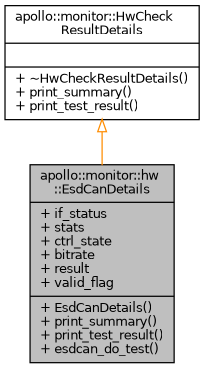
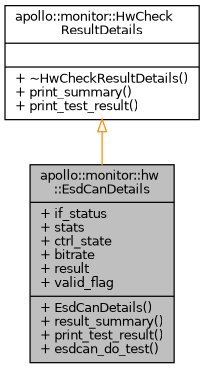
node "apollo::monitor::hw": text "+ print_summary()" -> "+ result_summary()"
